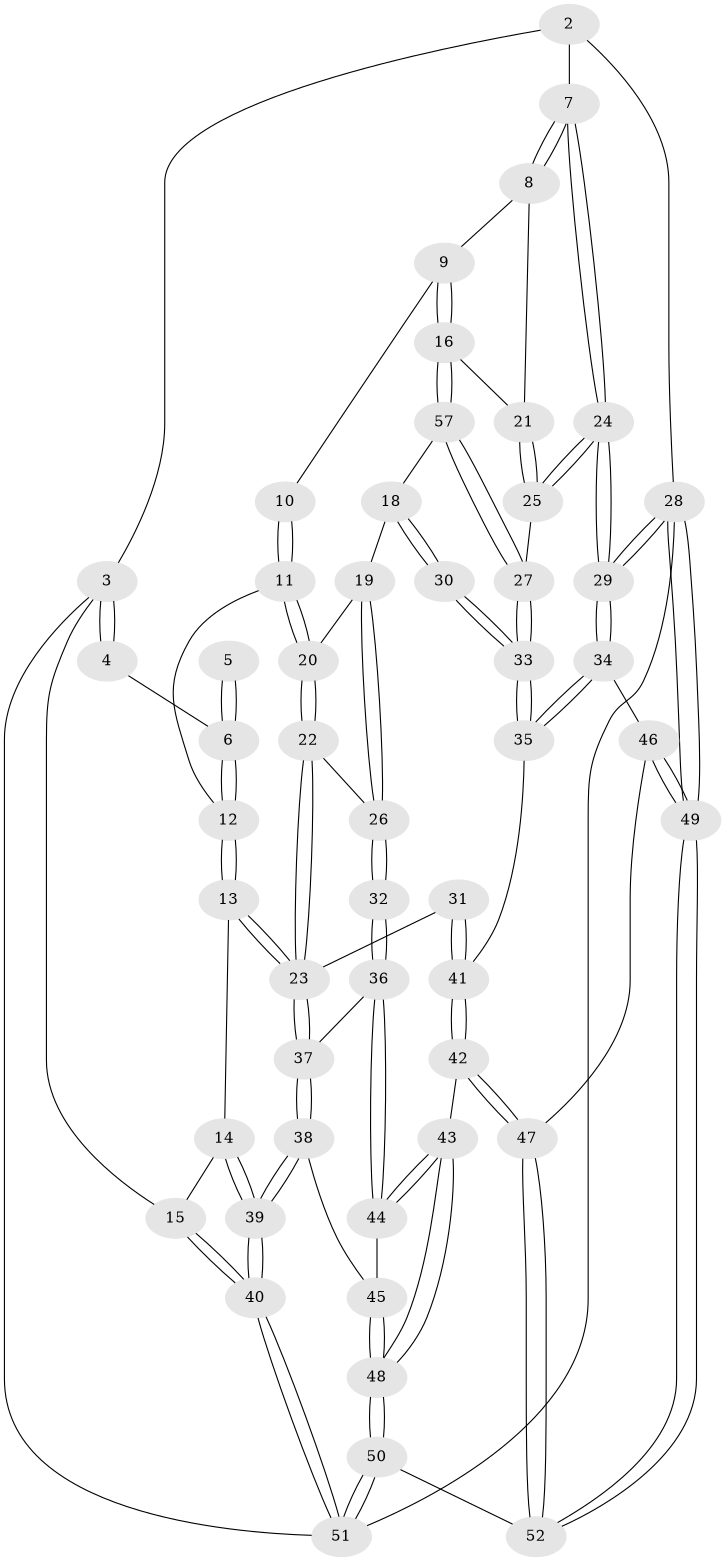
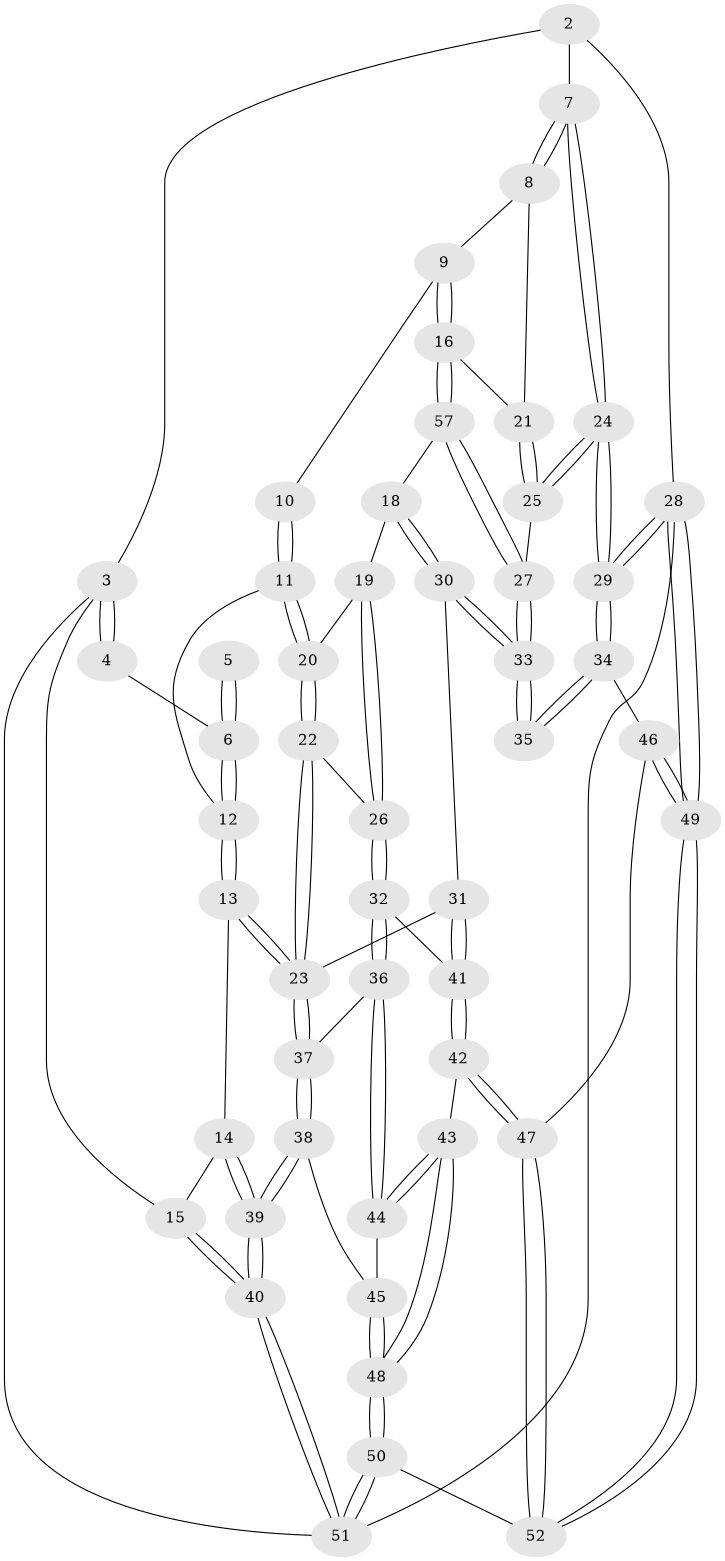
edge "30" -- "31": added
edge "35" -- "41": now "32" -- "41"
